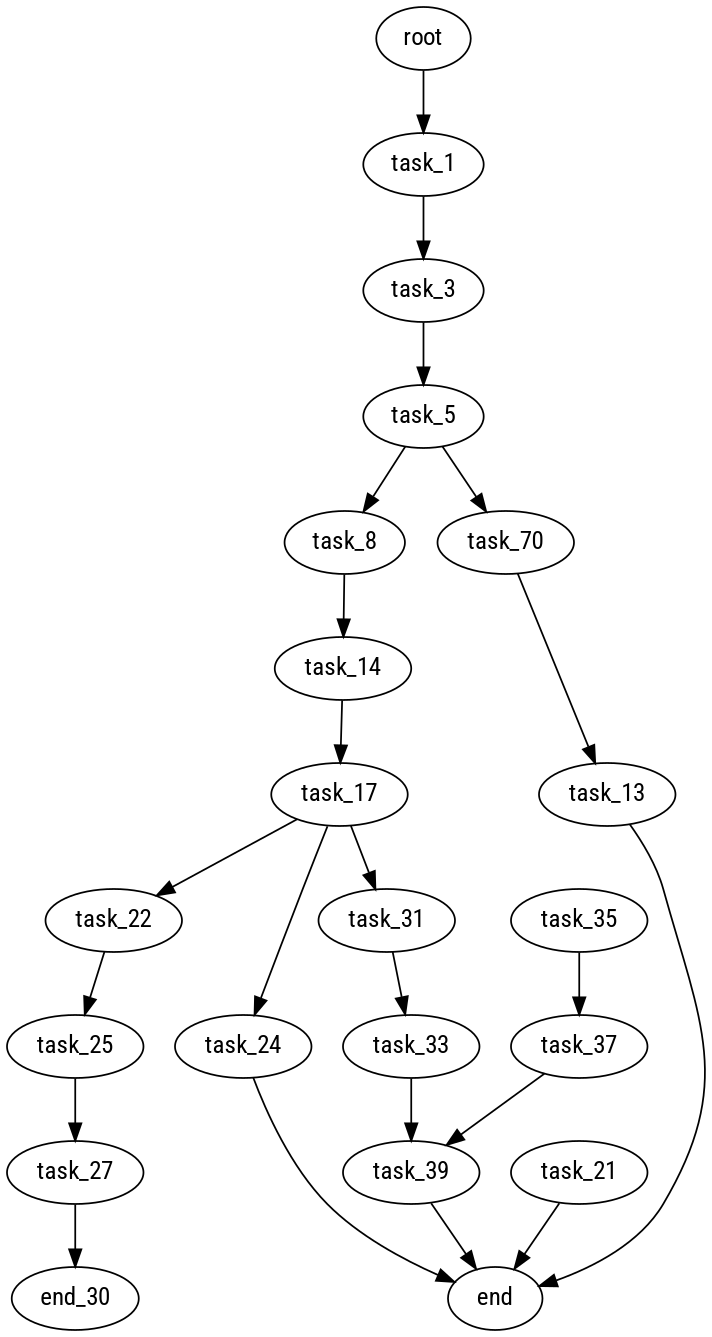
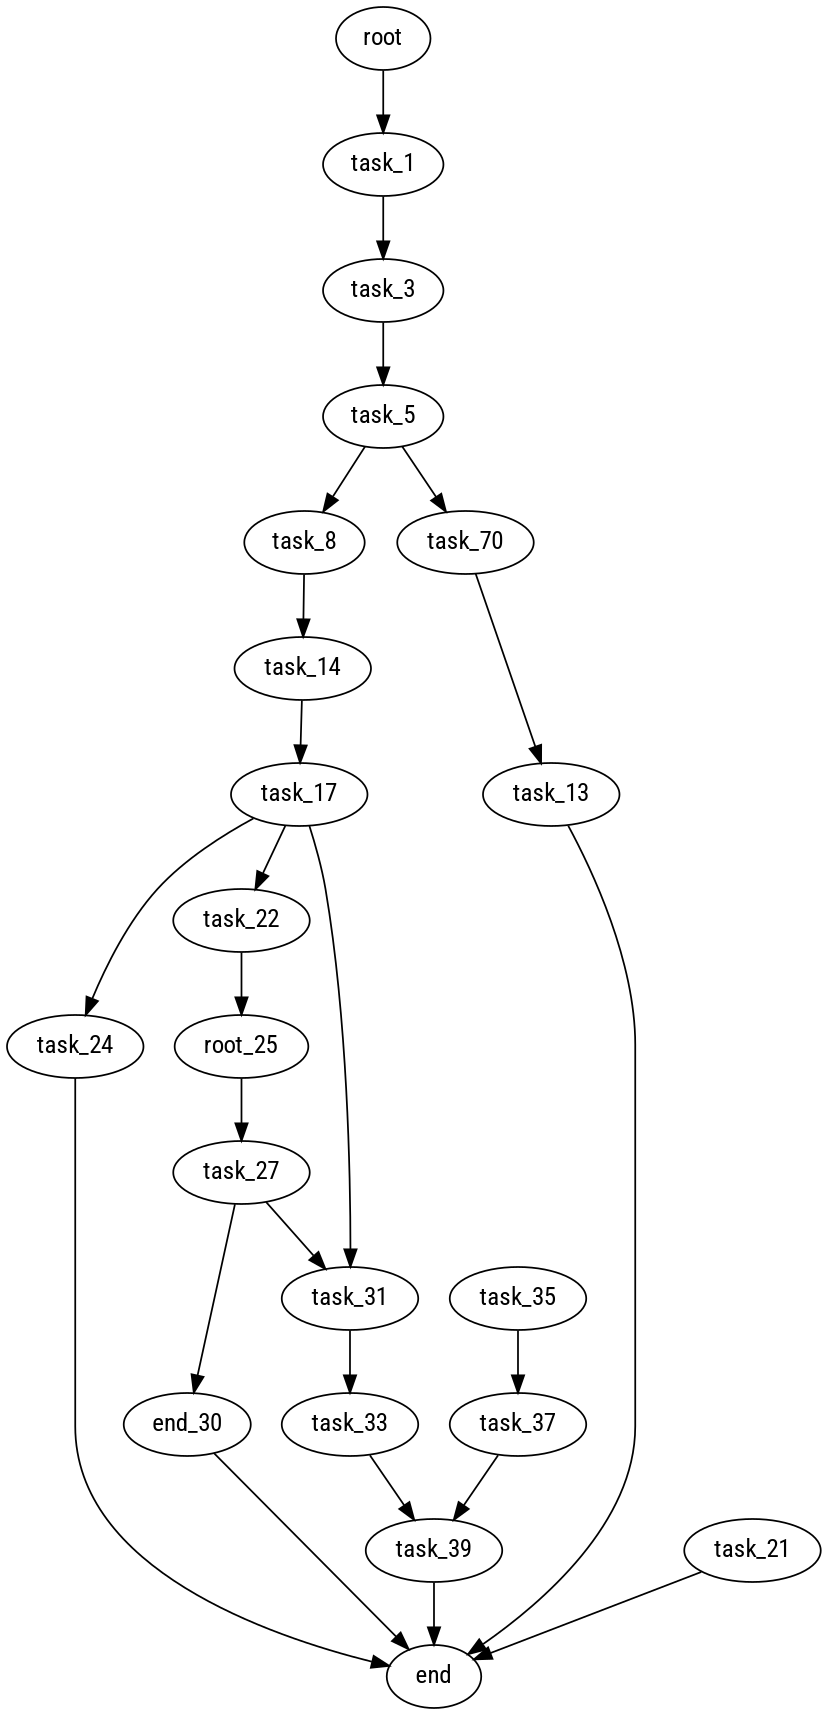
node "task_25": label "task_25" -> "root_25"
edge "task_27" -> "task_31": added
edge "end_30" -> "end": added
